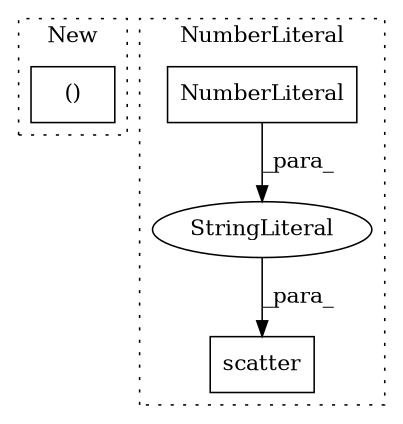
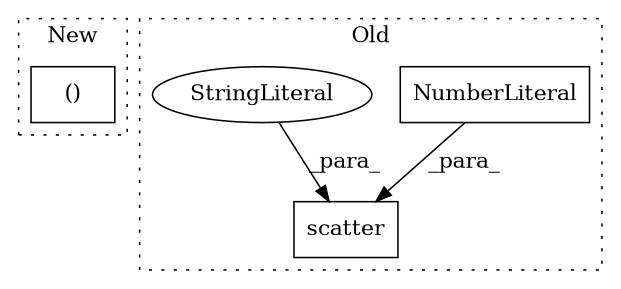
cluster "NumberLiteral": label "NumberLiteral" -> "Old"
edge "NumberLiteral" -> "StringLiteral": now "NumberLiteral" -> "scatter"
